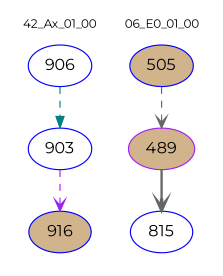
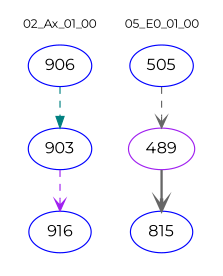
cluster "42_Ax_01_00": label "42_Ax_01_00" -> "02_Ax_01_00"
cluster "06_E0_01_00": label "06_E0_01_00" -> "05_E0_01_00"
node "505": fillcolor tan -> white
node "489": fillcolor tan -> white
node "916": fillcolor tan -> white
